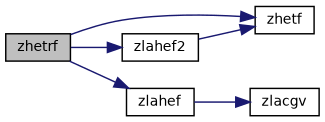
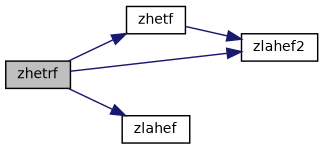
edge "zlahef2" -> "zhetf": reversed
node "zlacgv": removed
